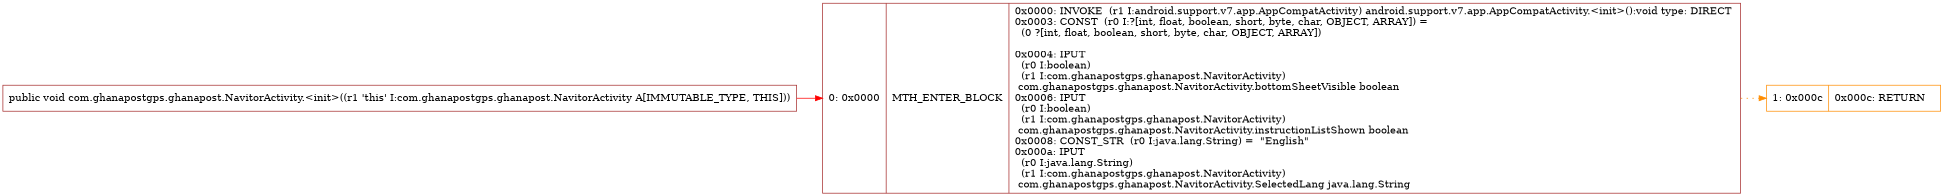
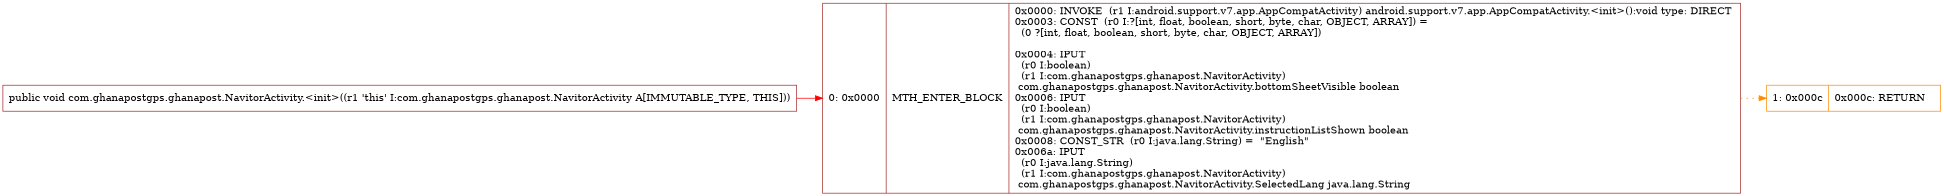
node "0: 0x0000": text "0x000a: IPUT" -> "0x006a: IPUT"
